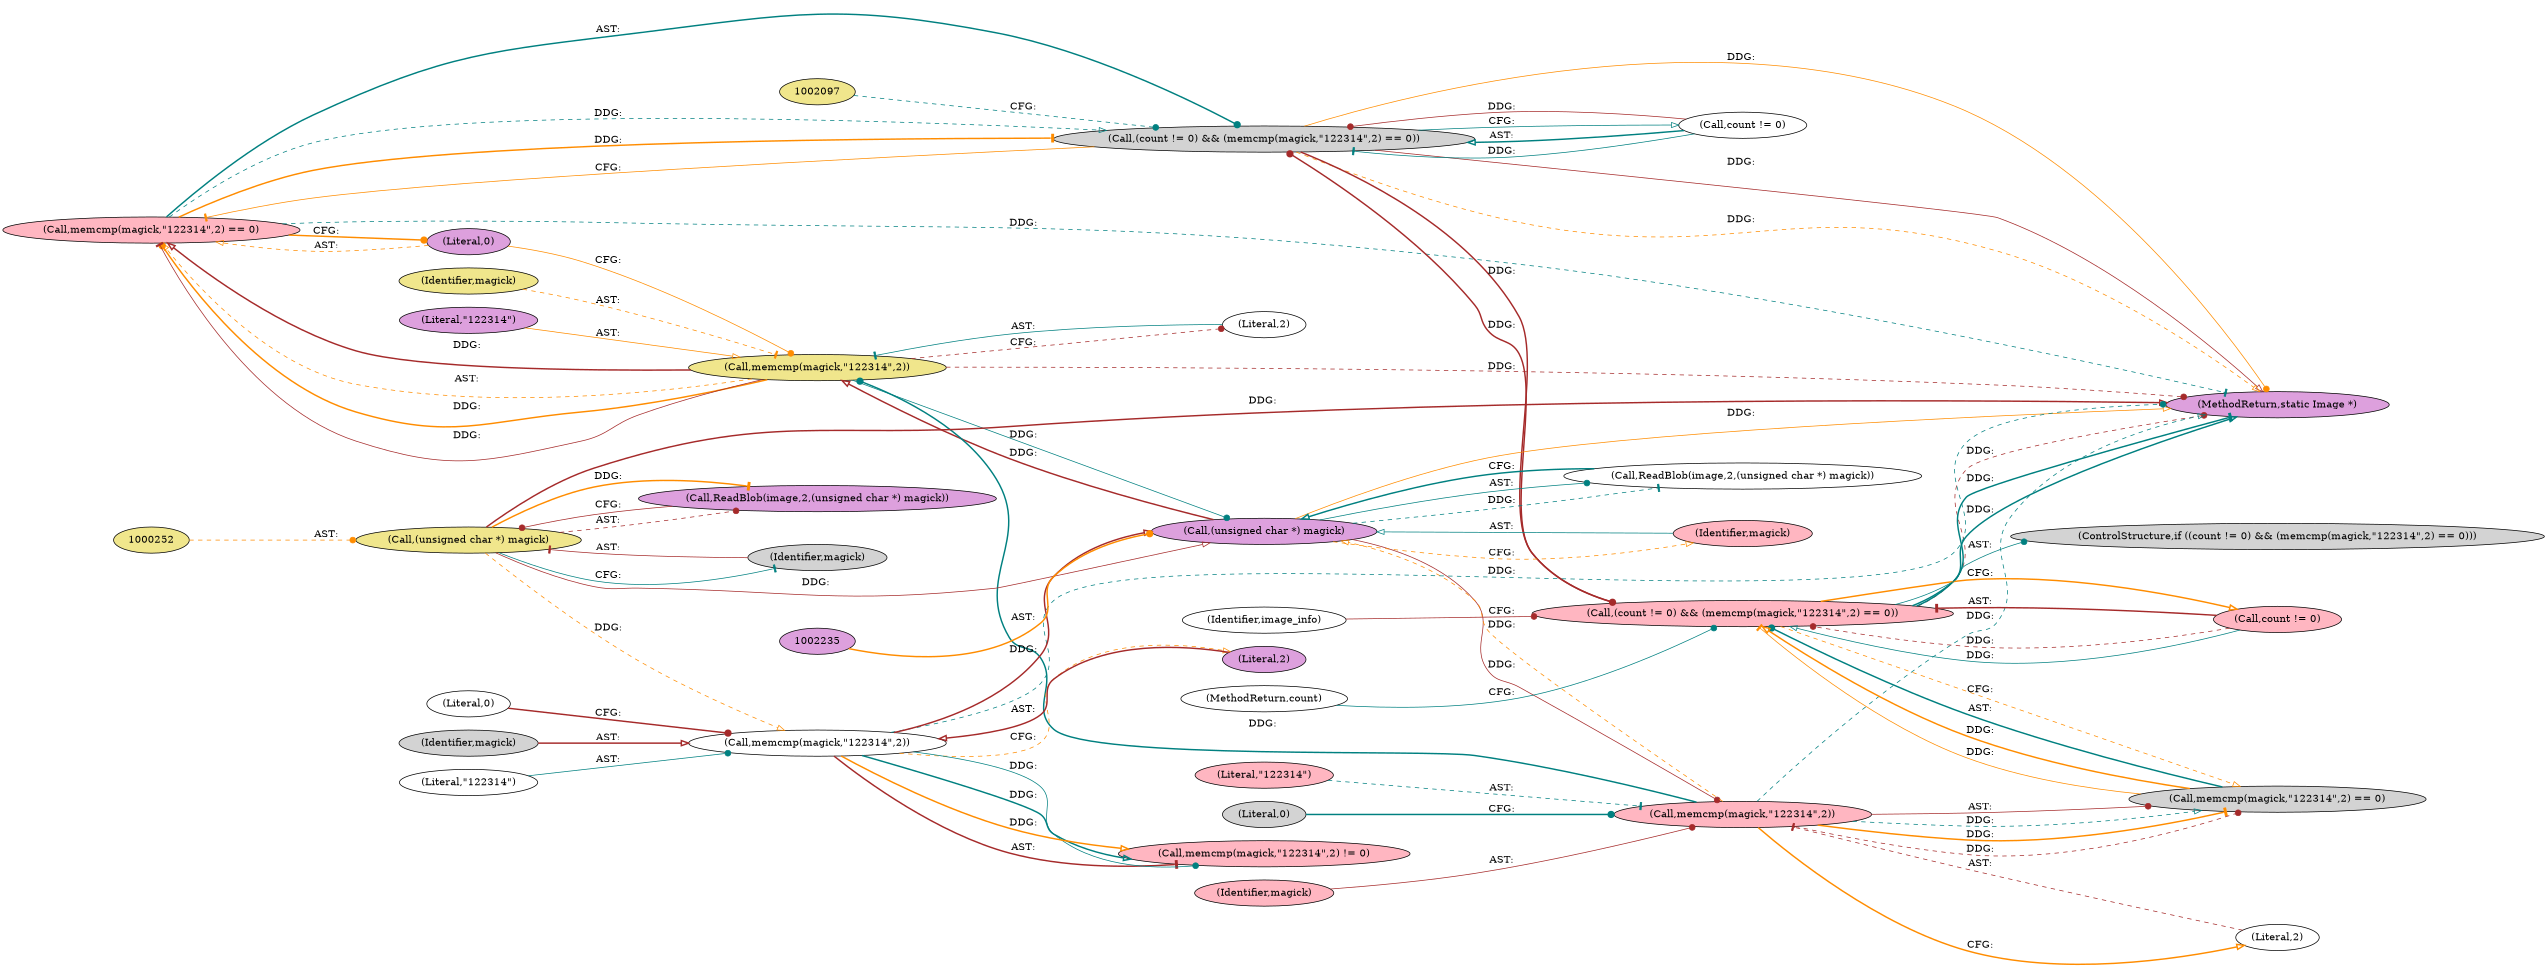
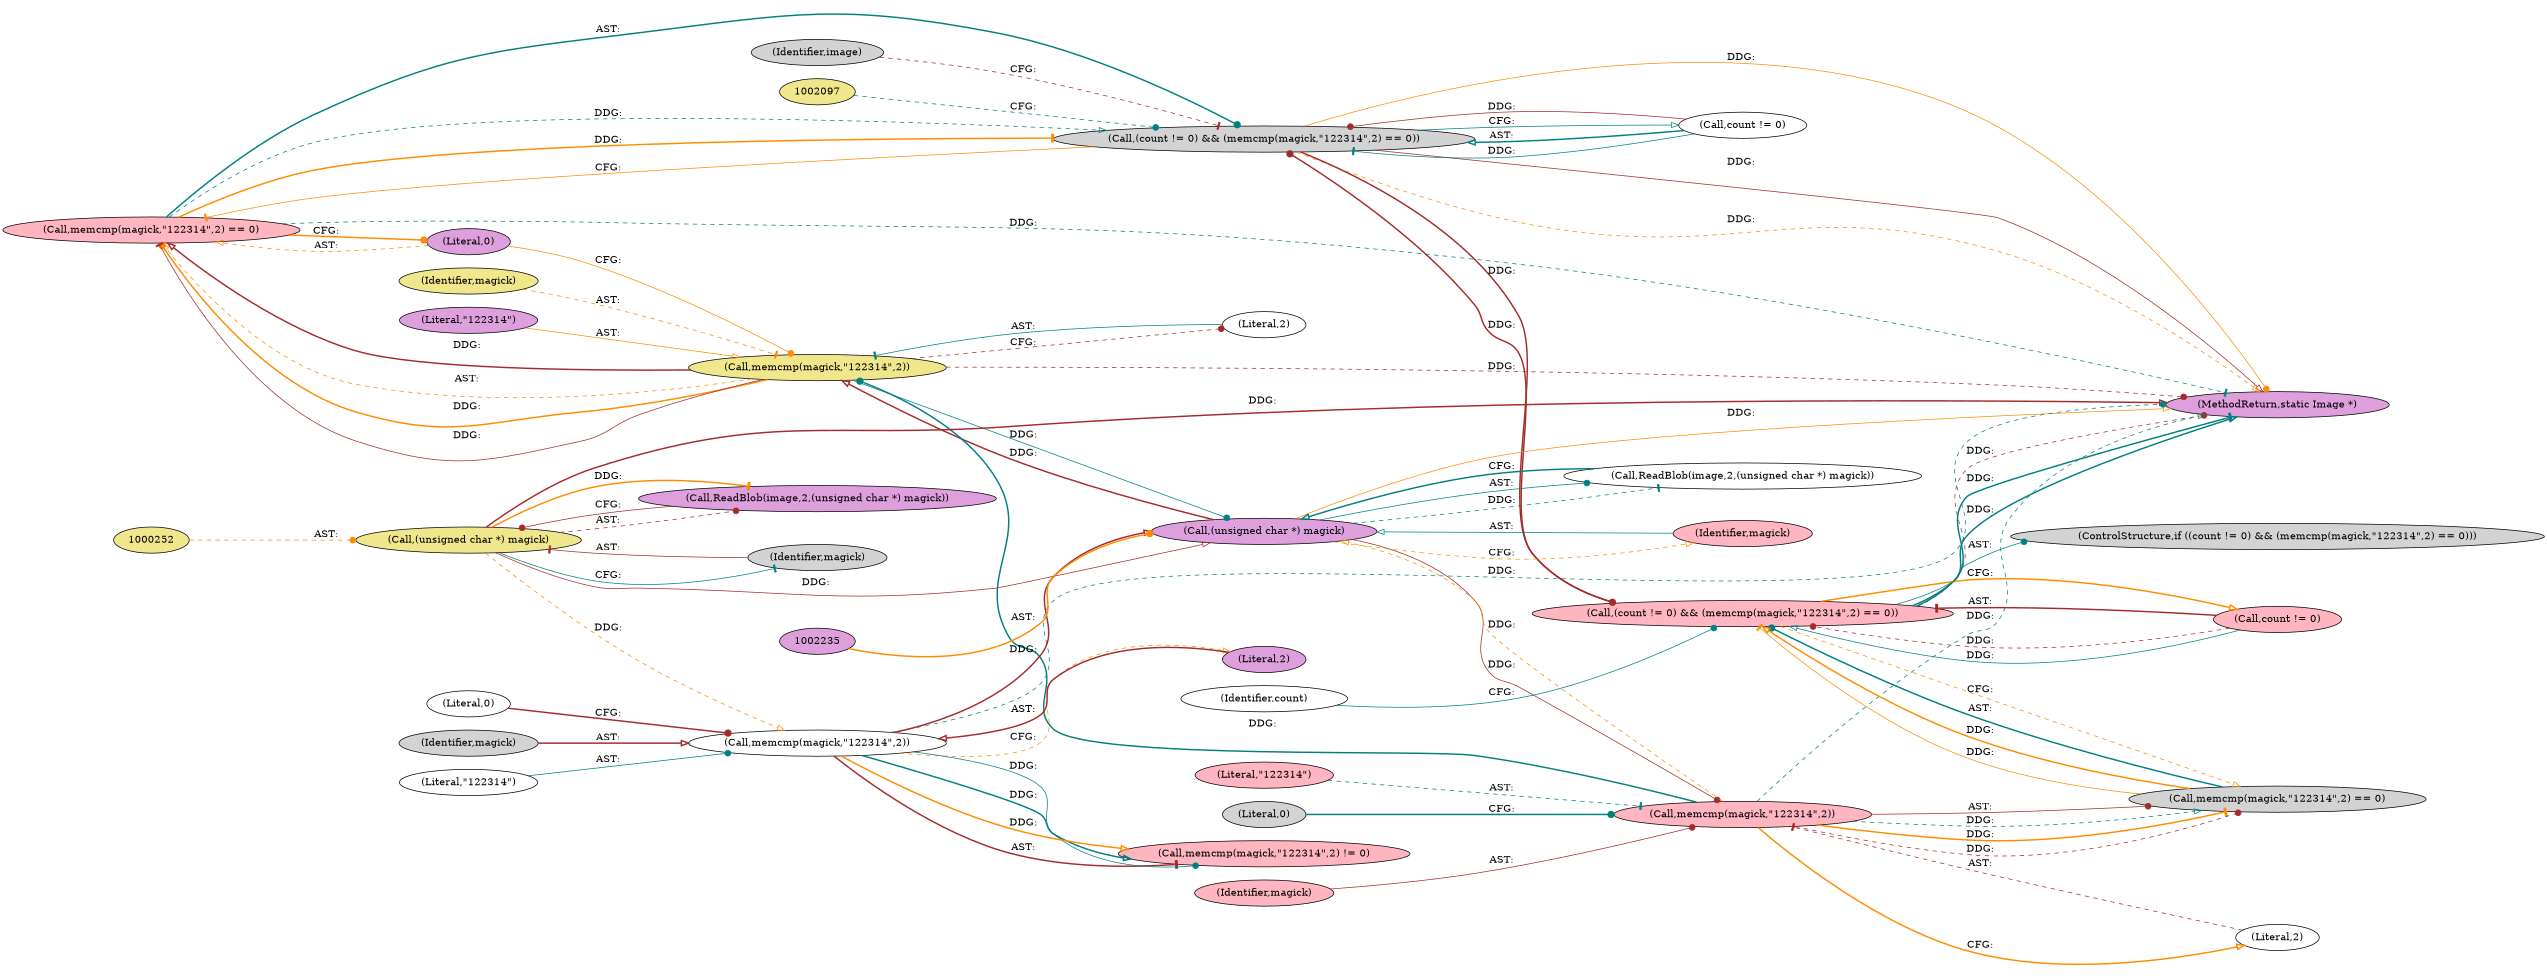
node "(Identifier,image)": added
node "(Identifier,image_info)": removed
node "(MethodReturn,count)": label "(MethodReturn,count)" -> "(Identifier,count)"
